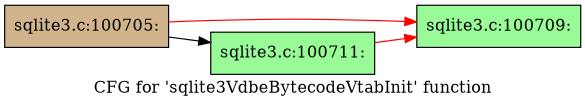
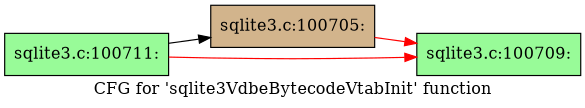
edge "sqlite3.c:100705:" -> "sqlite3.c:100711:": reversed
